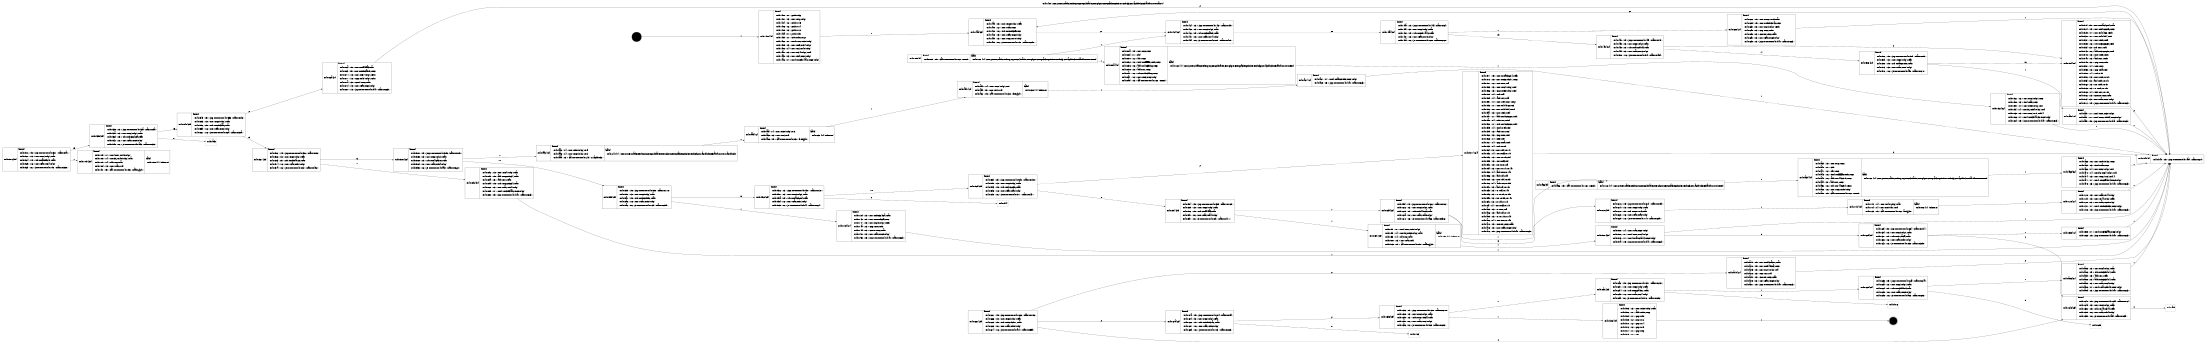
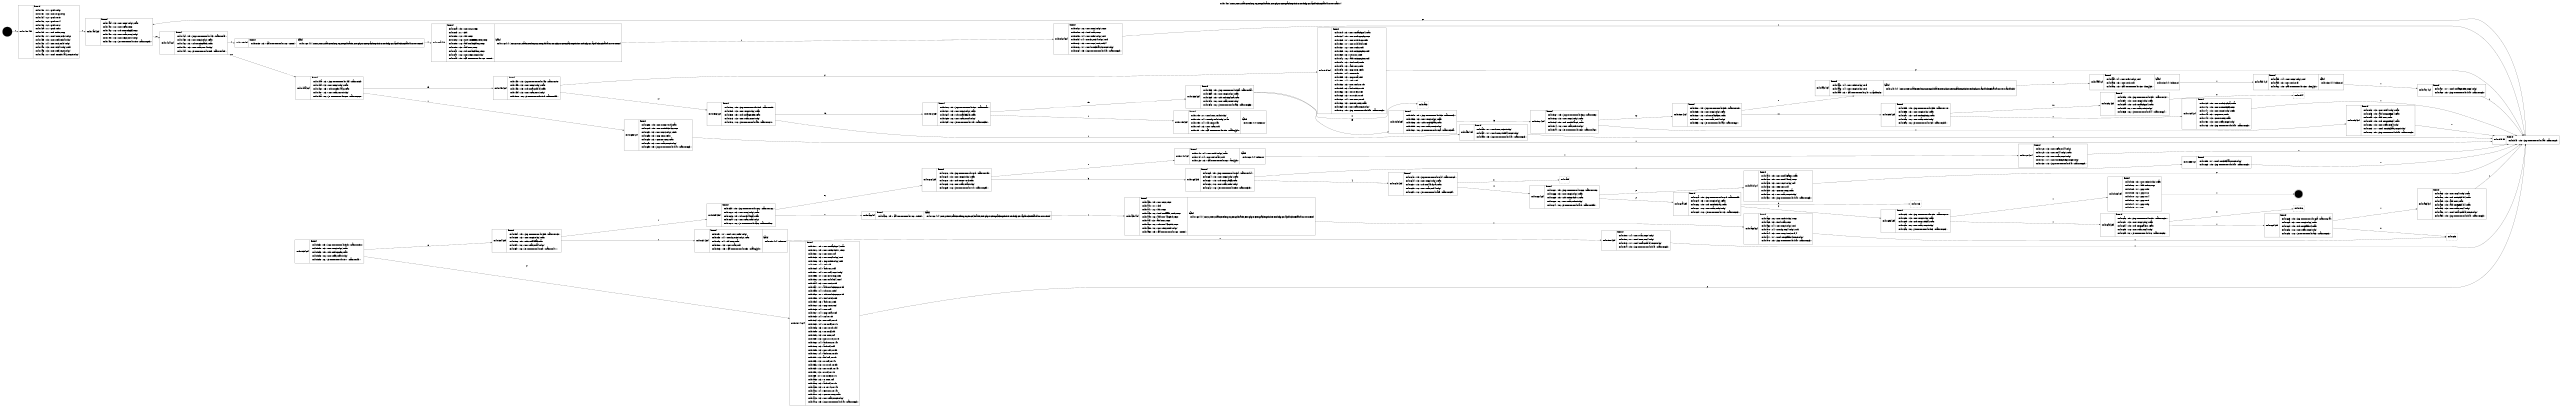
edge "0x401885 [5]" -> "0x4014c4 [22]": reversed
edge "0x401506 [22]" -> "0x40191f [88]": now "0x401506 [22]" -> "0x40151c [25]"
node "0x40186a [27]": removed
edge "0x401a63 [32]" -> "0x401b4b [5]": now "0x401a63 [32]" -> "0x4016de"
edge "0x4015b2 [25]" -> "0x4015cb [25]": removed, label "10"
edge "0x401908 [23]" -> "0x40162f [25]": now "0x401616 [25]" -> "0x40162f [25]"
edge "0x401661 [25]" -> "0x401648 [25]": reversed
